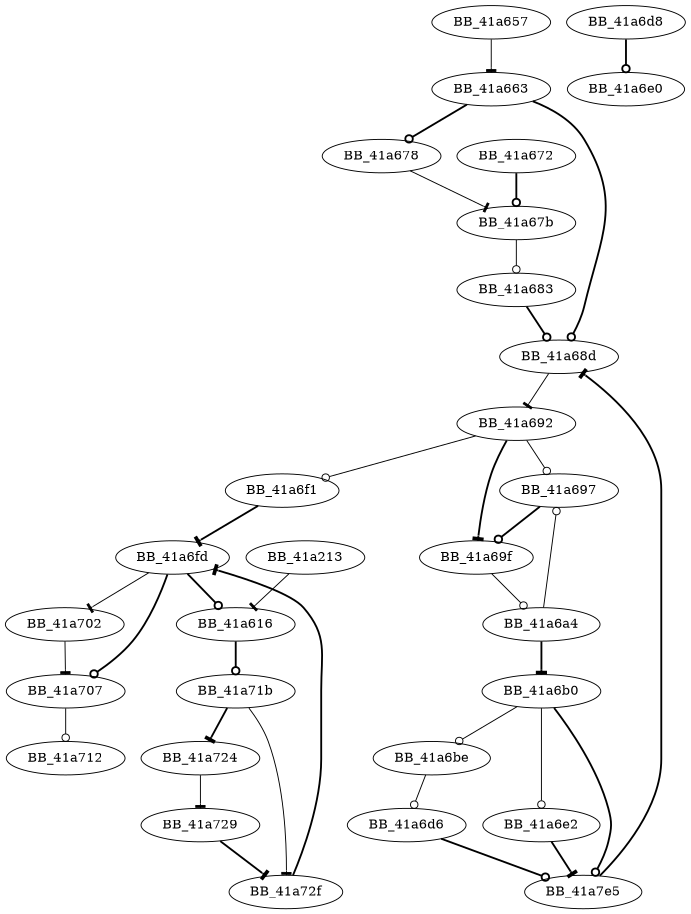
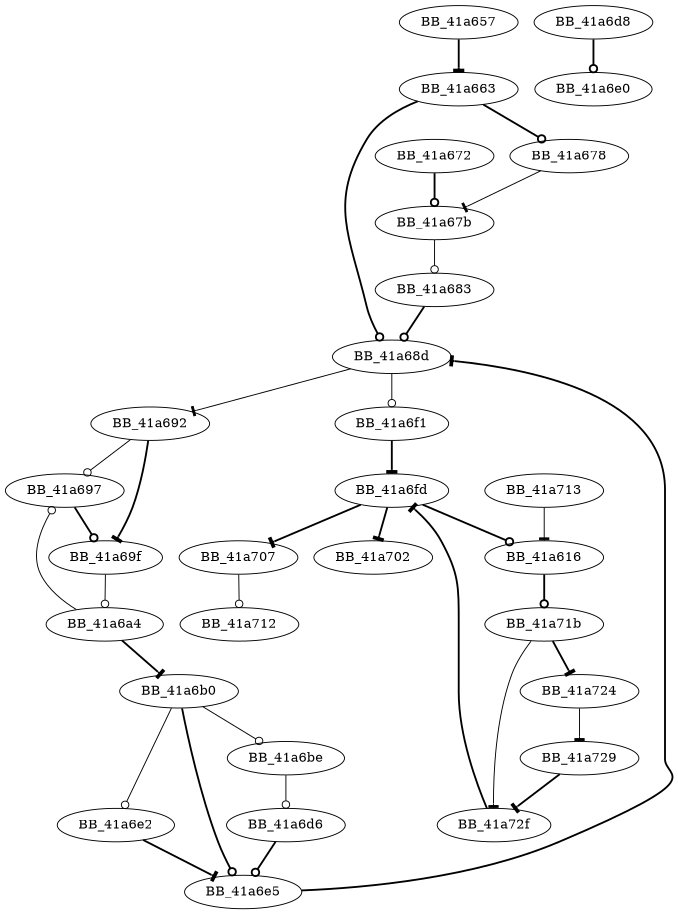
edge "BB_41a657" -> "BB_41a663": style solid -> bold
edge "BB_41a692" -> "BB_41a6f1": now "BB_41a68d" -> "BB_41a6f1"
node "BB_41a213": label "BB_41a213" -> "BB_41a713"
edge "BB_41a6fd" -> "BB_41a702": style solid -> bold
edge "BB_41a6fd" -> "BB_41a707": arrowhead odot -> tee
edge "BB_41a702" -> "BB_41a707": removed
node "BB_41a7e5": label "BB_41a7e5" -> "BB_41a6e5"
